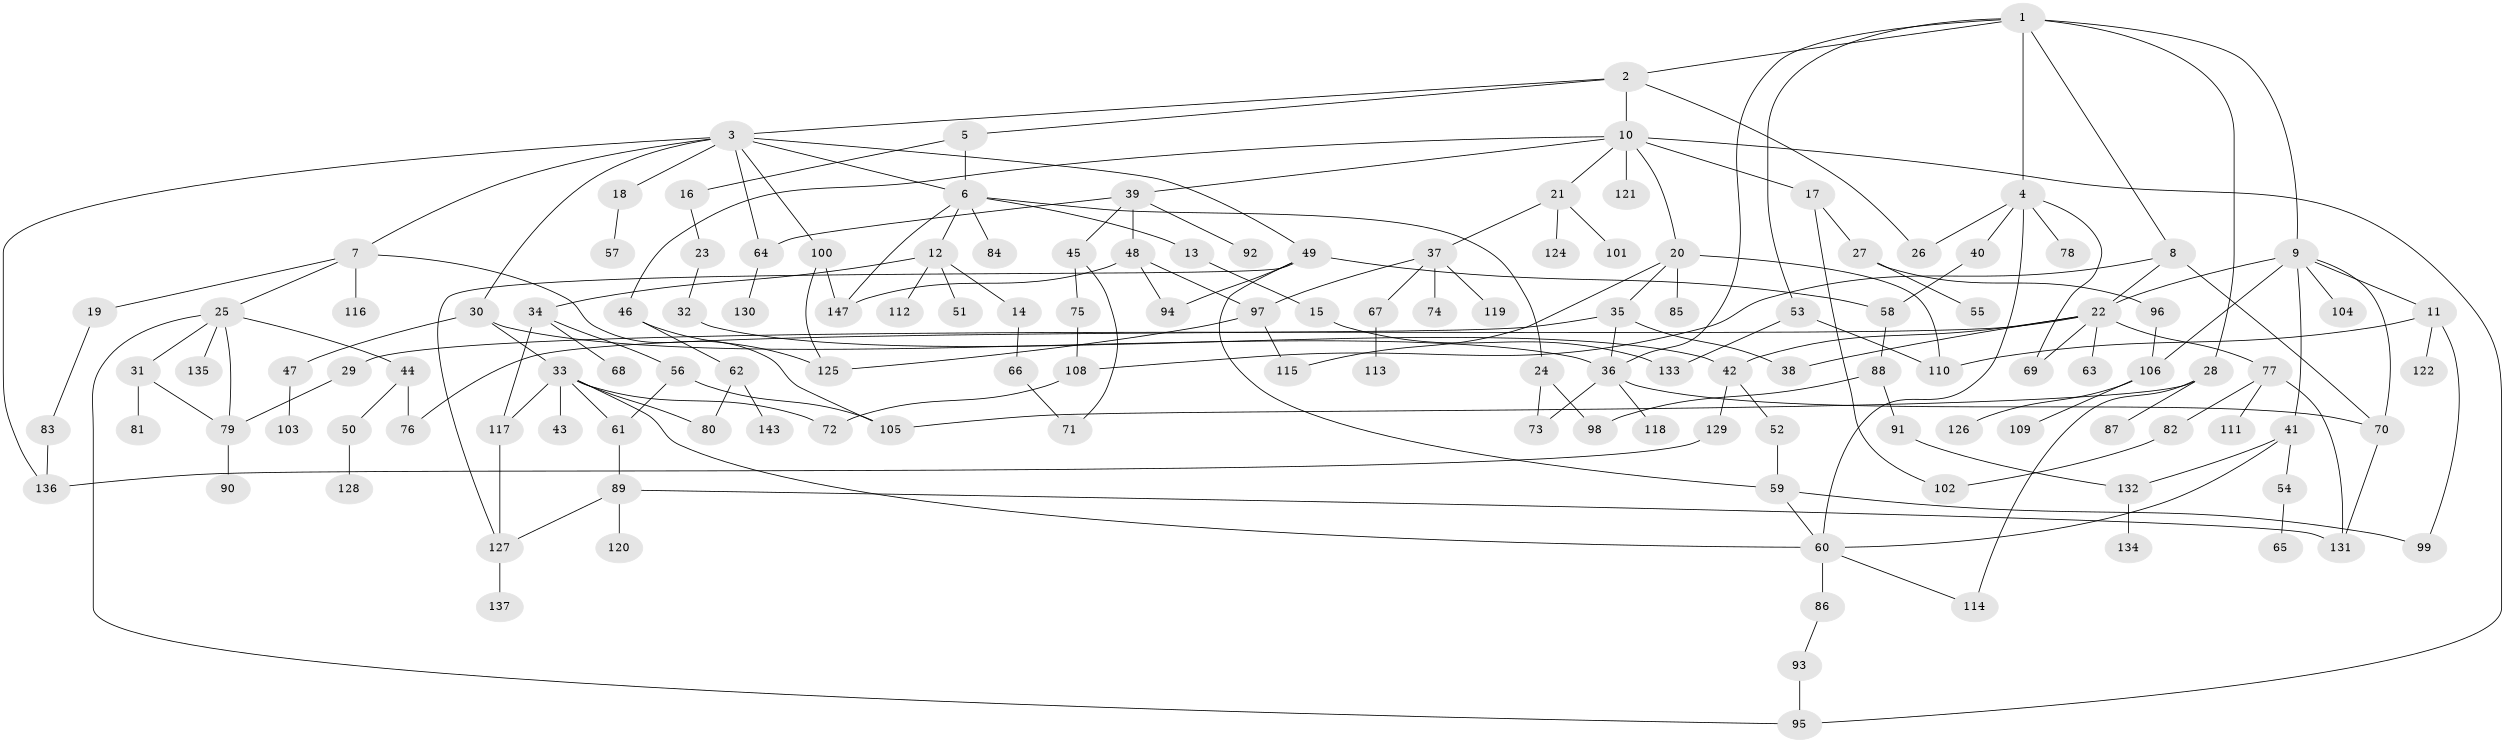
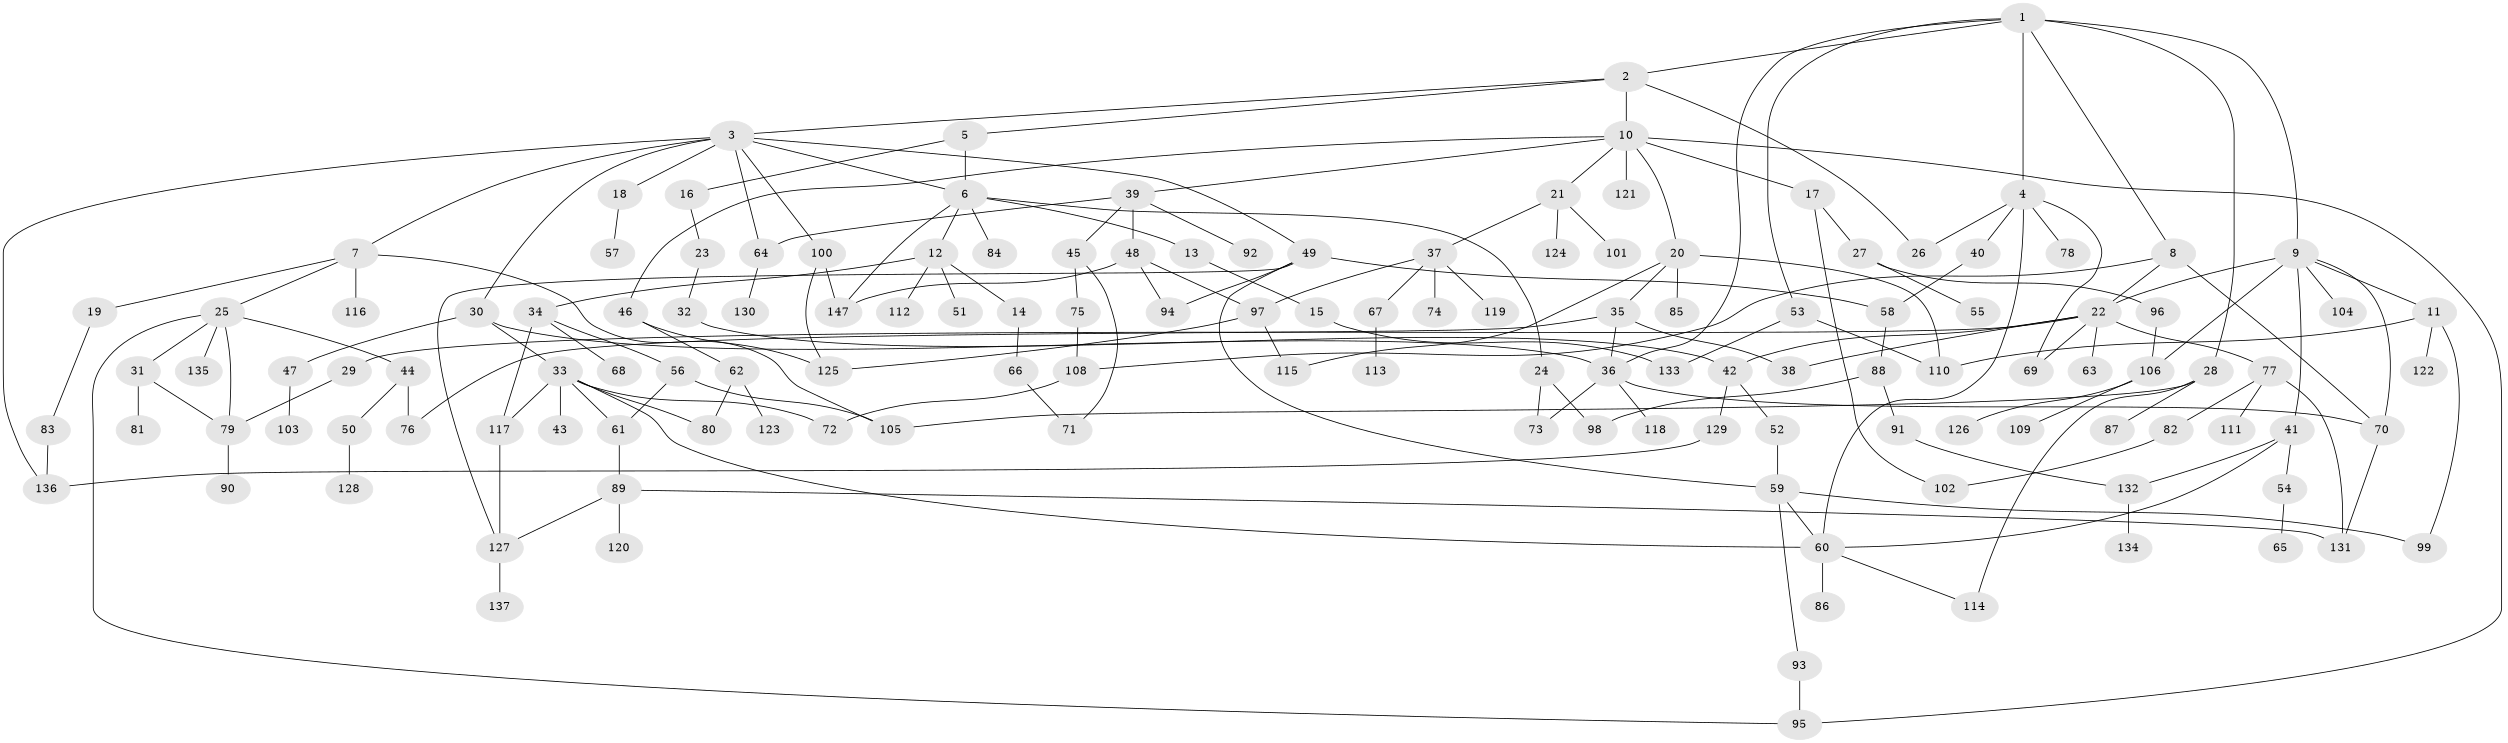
node "143": label "143" -> "123"
edge "86" -- "93": now "59" -- "93"
